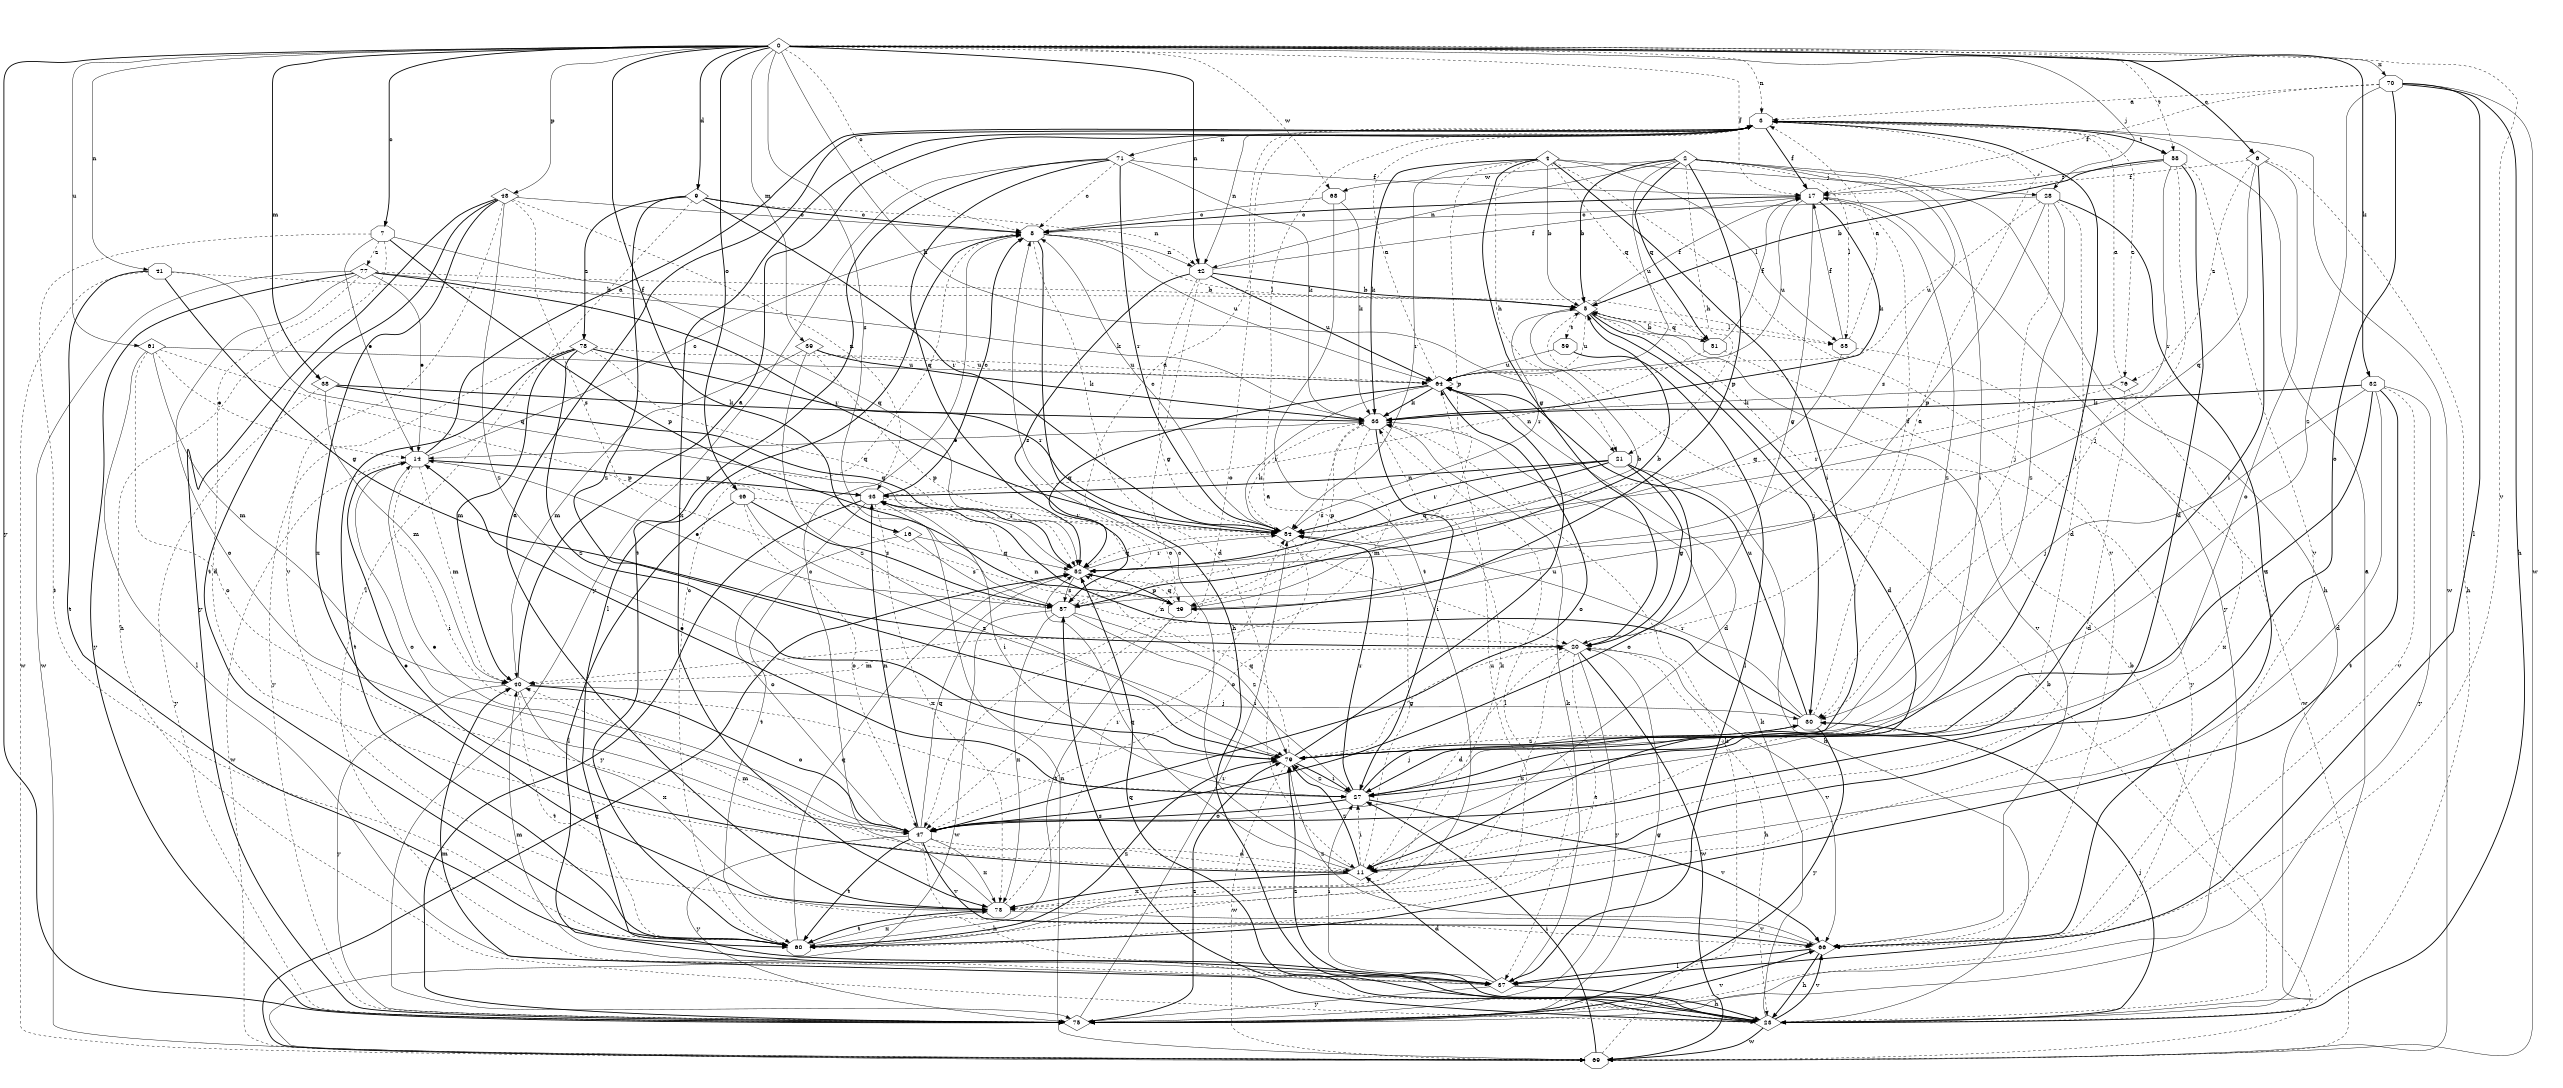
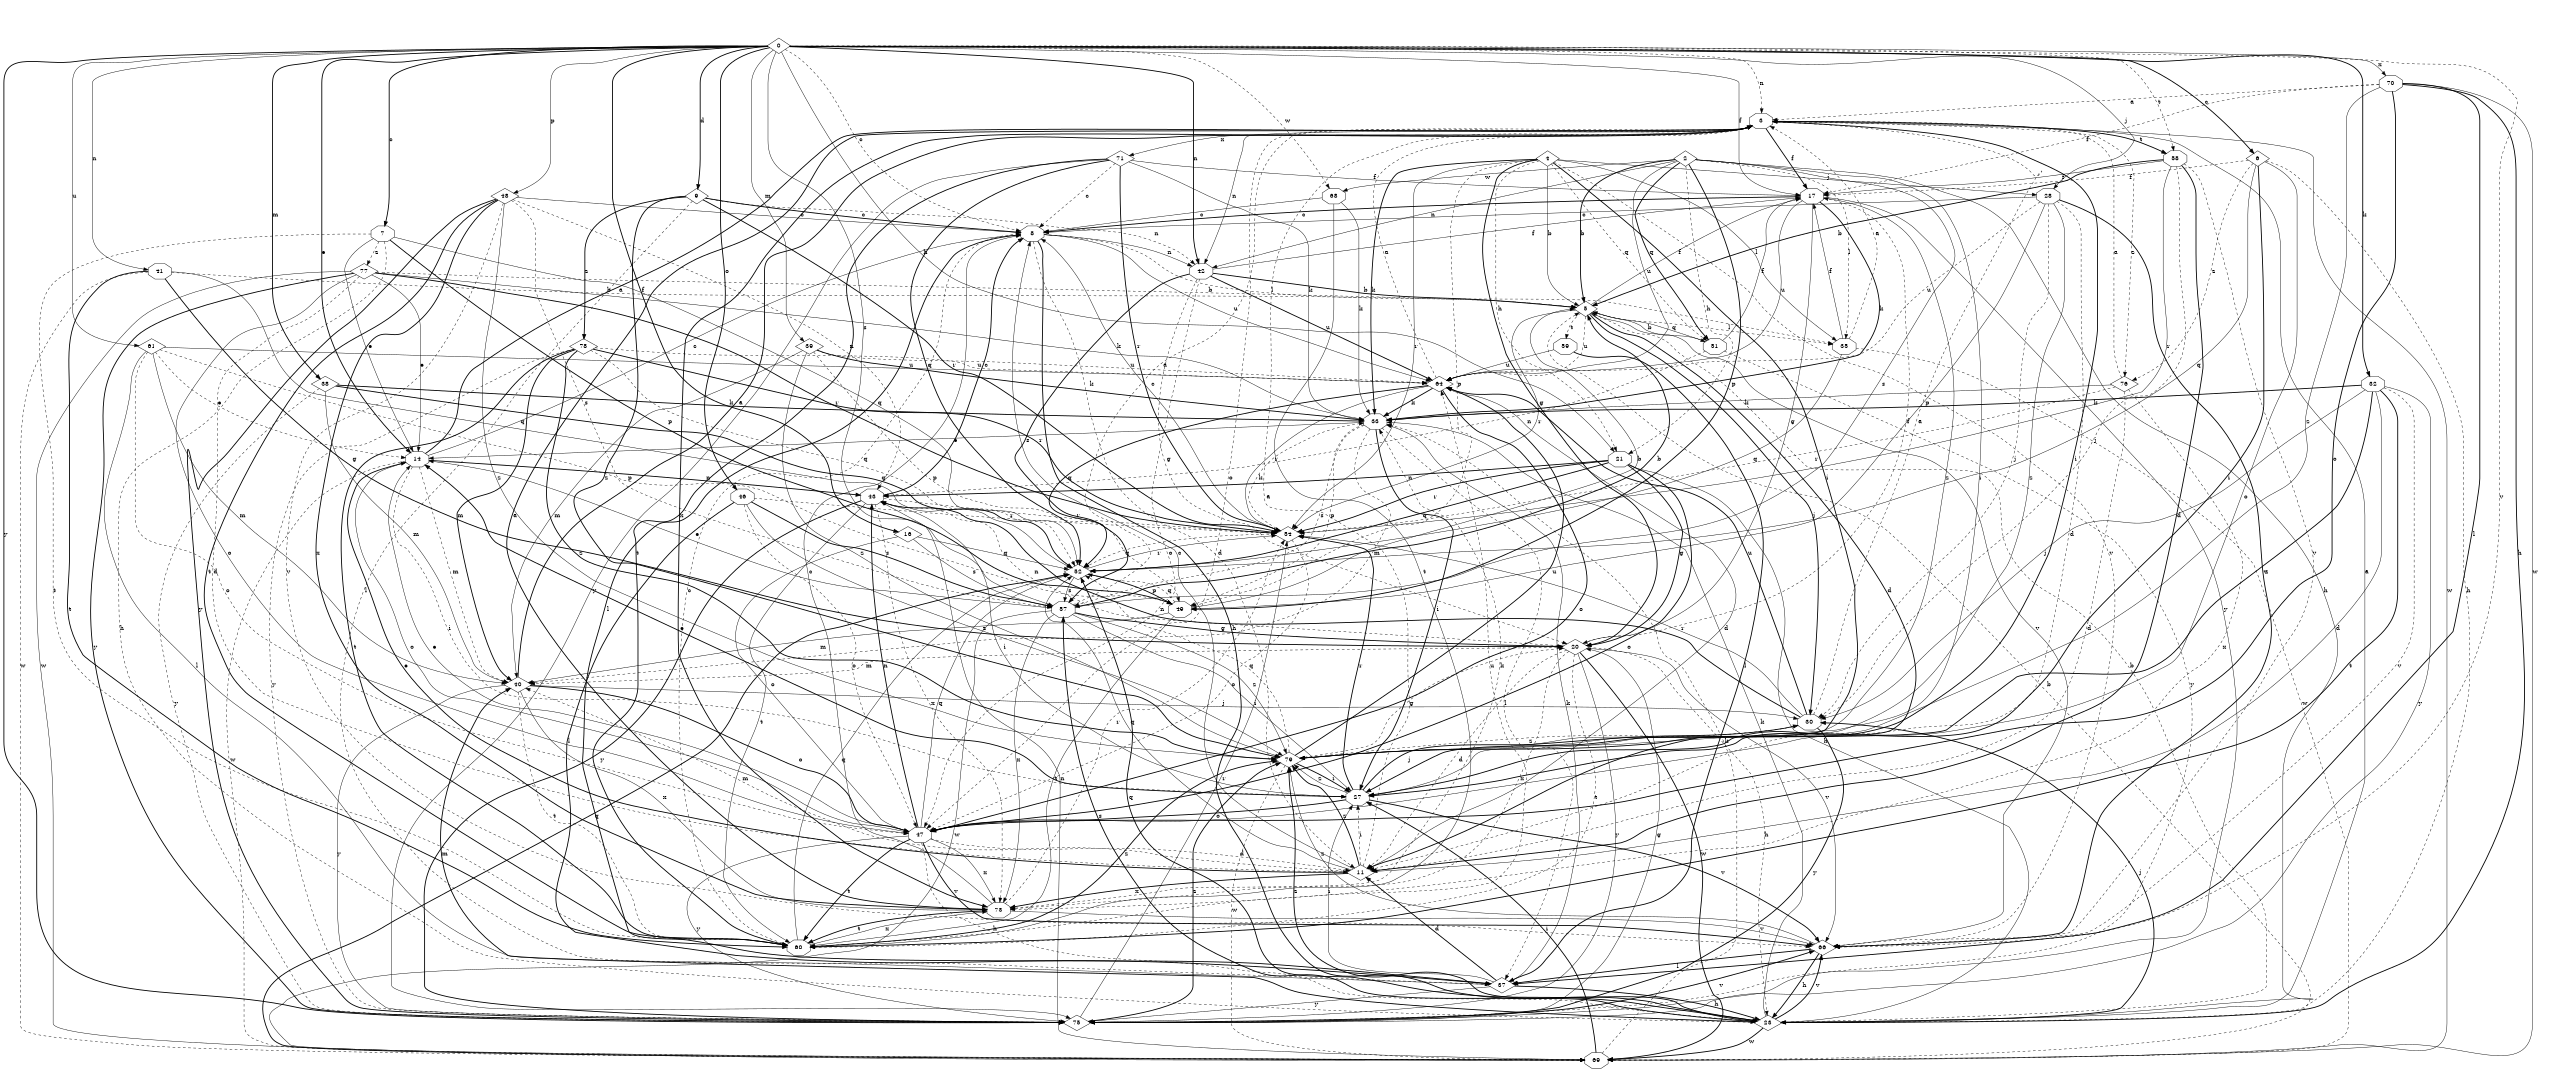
edge "0" -> "17": style dashed -> solid
edge "0" -> "14": added, label "e"
edge "5" -> "51": style dashed -> solid
edge "57" -> "20": added, label "g"
edge "37" -> "40": now "49" -> "40"
